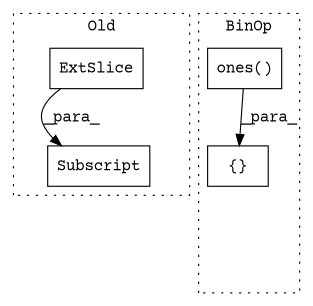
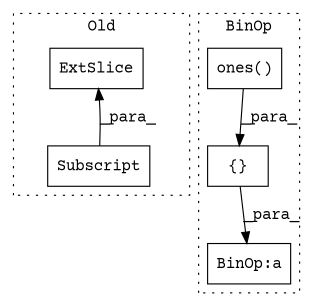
edge "ExtSlice" -> "Subscript": reversed
node "BinOp:a": added
